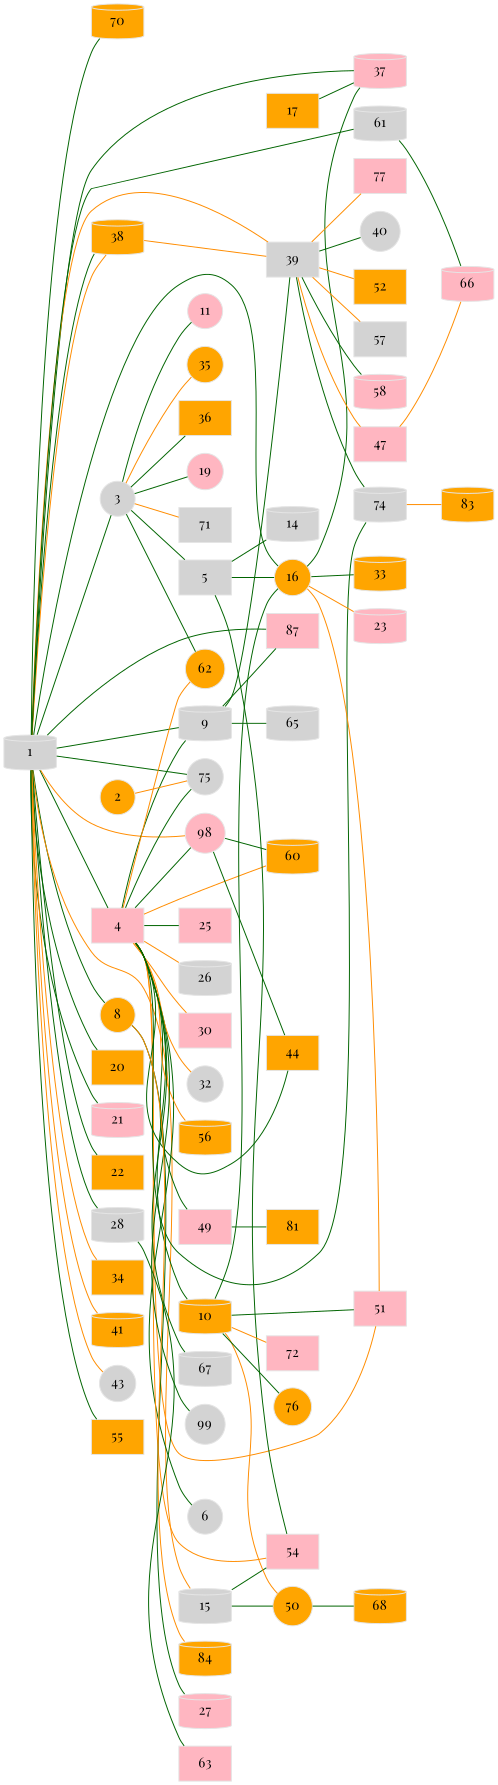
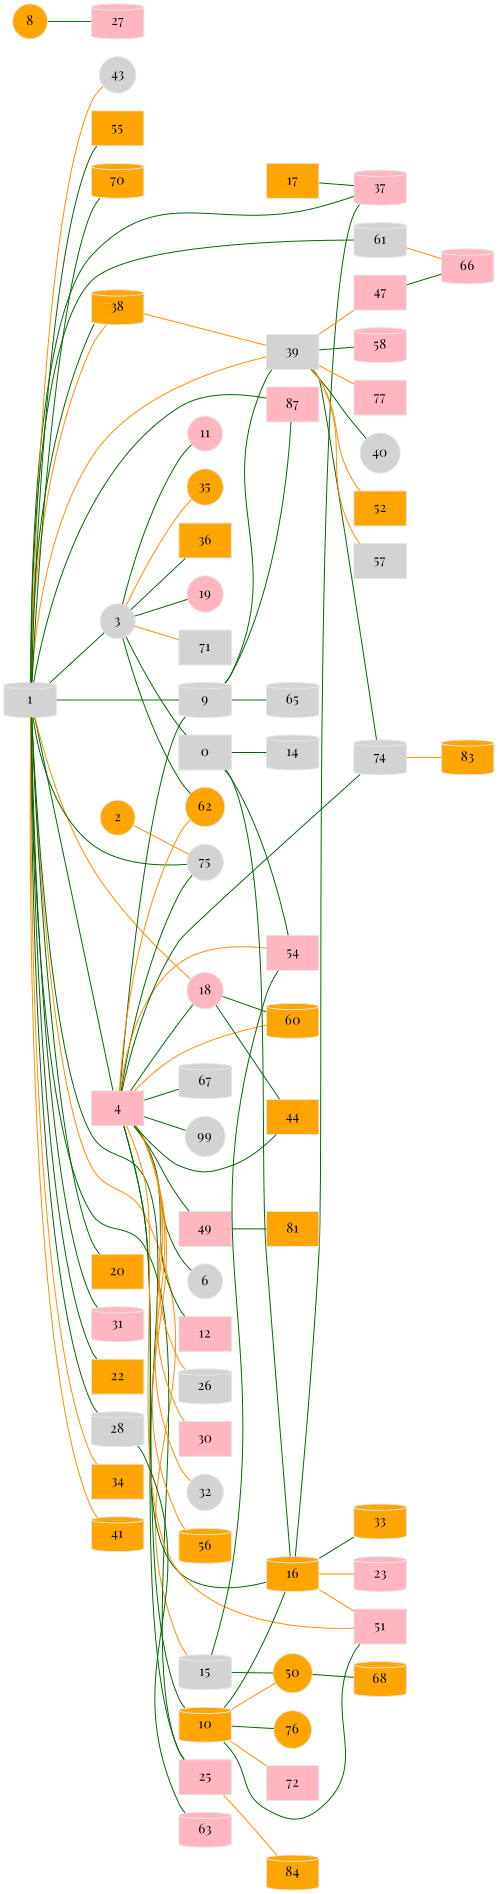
edge "61" -- "66": color darkgreen -> darkorange
edge "66" -- "47": color darkorange -> darkgreen
node "5": label "5" -> "0"
node "16": shape circle -> cylinder
node "98": label "98" -> "18"
edge "1" -- "8": now "1" -- "25"
node "21": label "21" -> "31"
edge "8" -- "84": now "25" -- "84"
node "12": added
node "63": shape box -> cylinder
